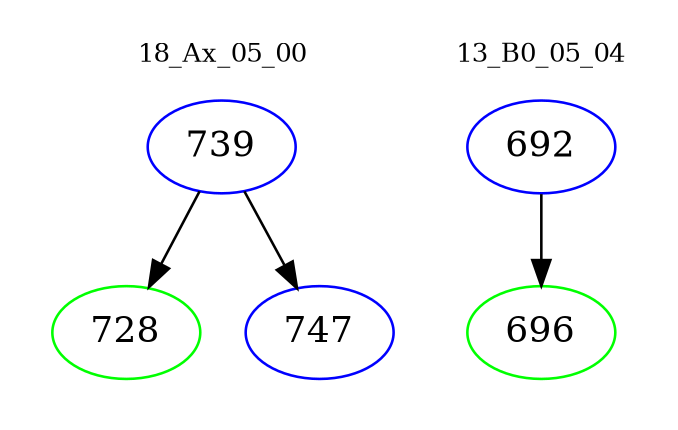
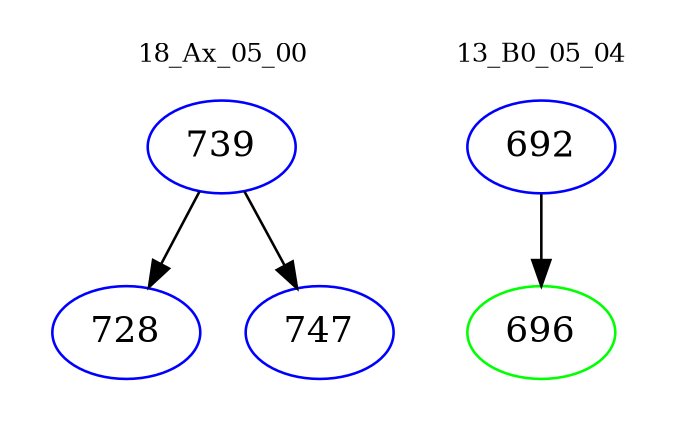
node "728": color green -> blue
